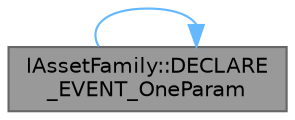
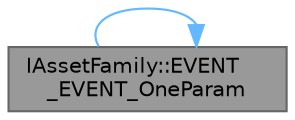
node "IAssetFamily::DECLARE _EVENT_OneParam": label "IAssetFamily::DECLARE _EVENT_OneParam" -> "IAssetFamily::EVENT _EVENT_OneParam"
